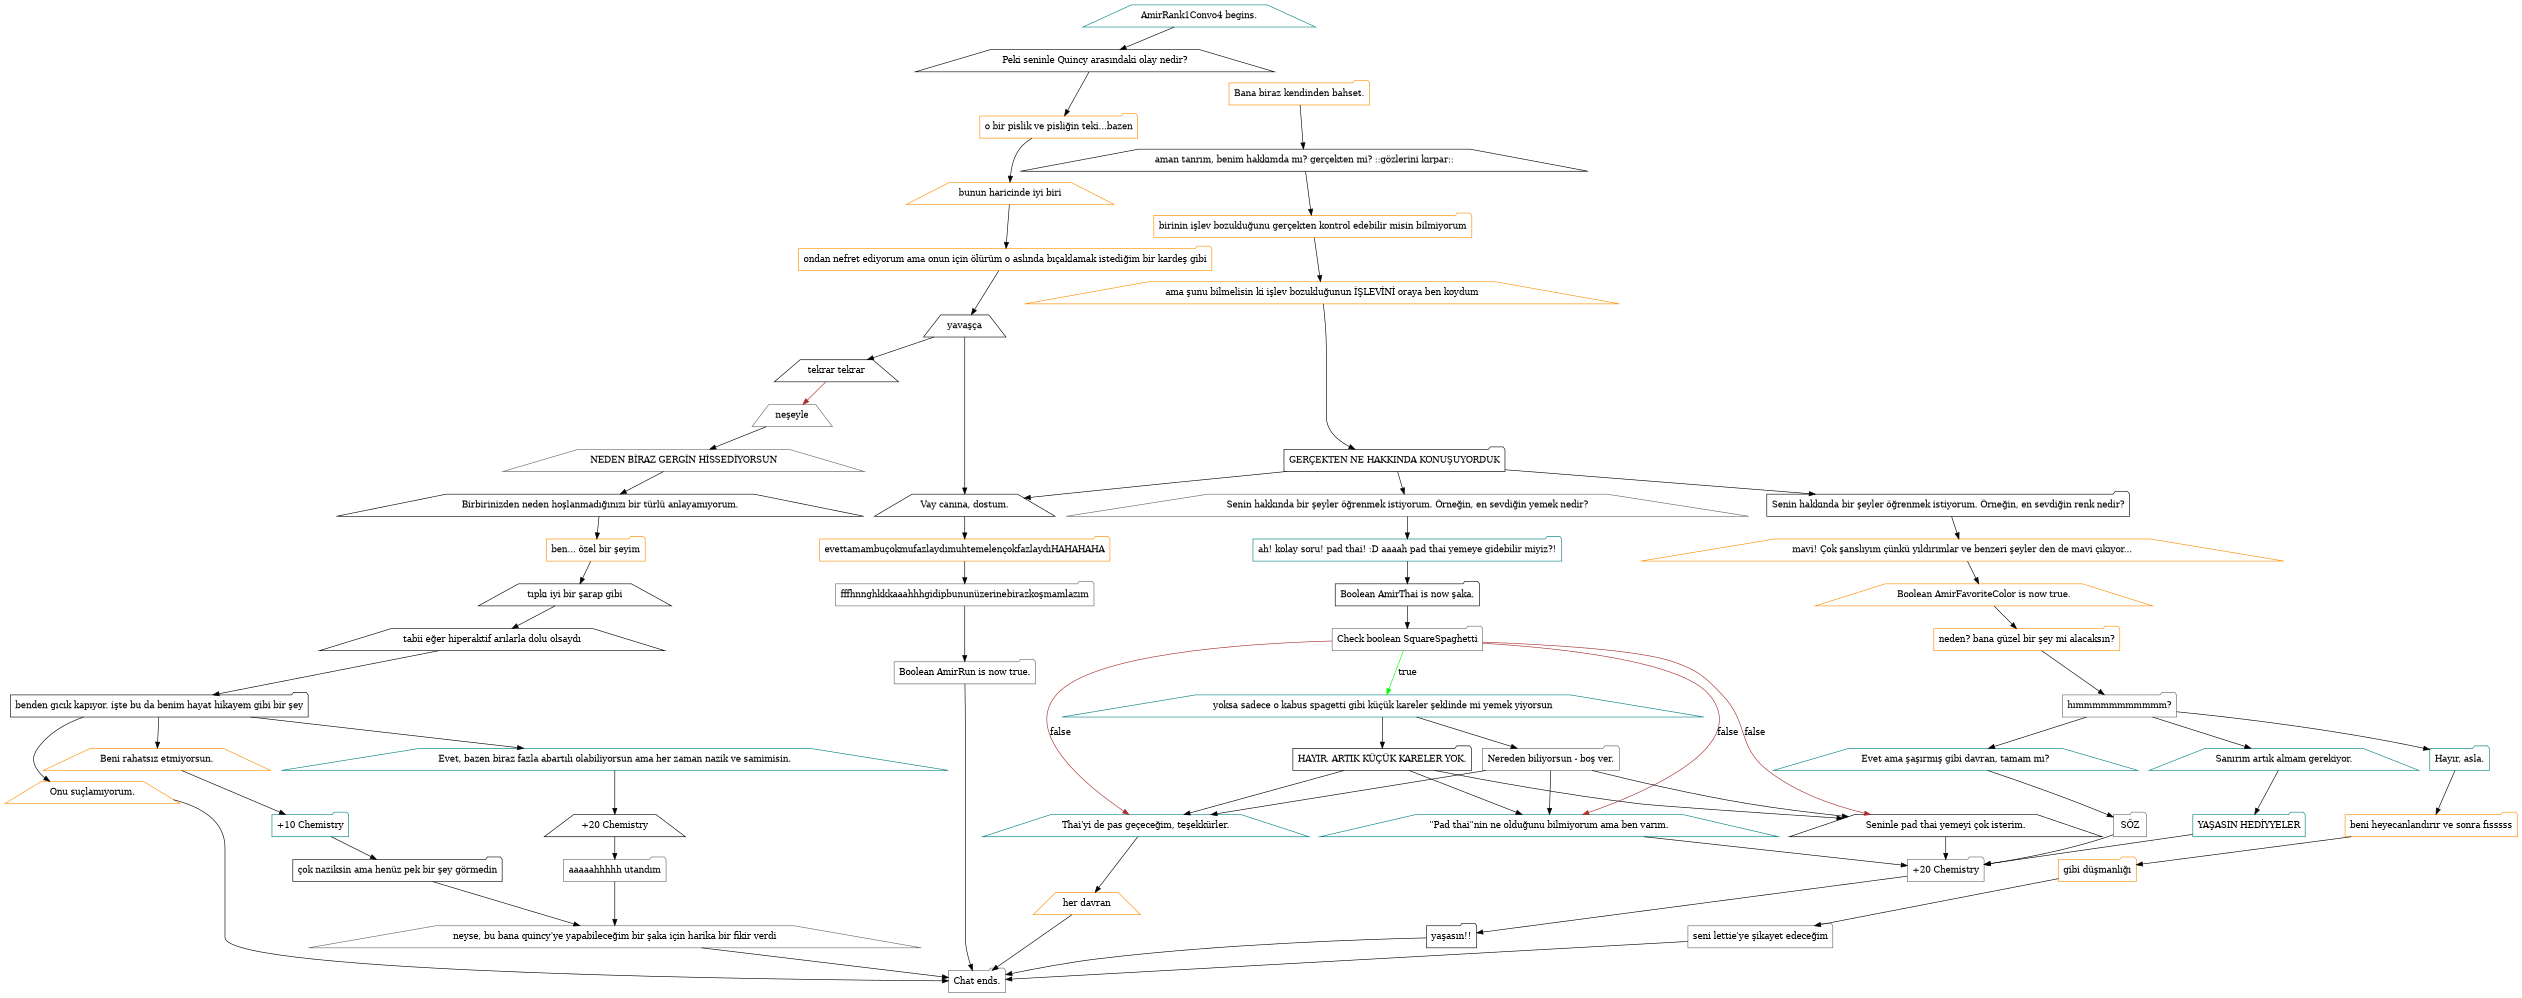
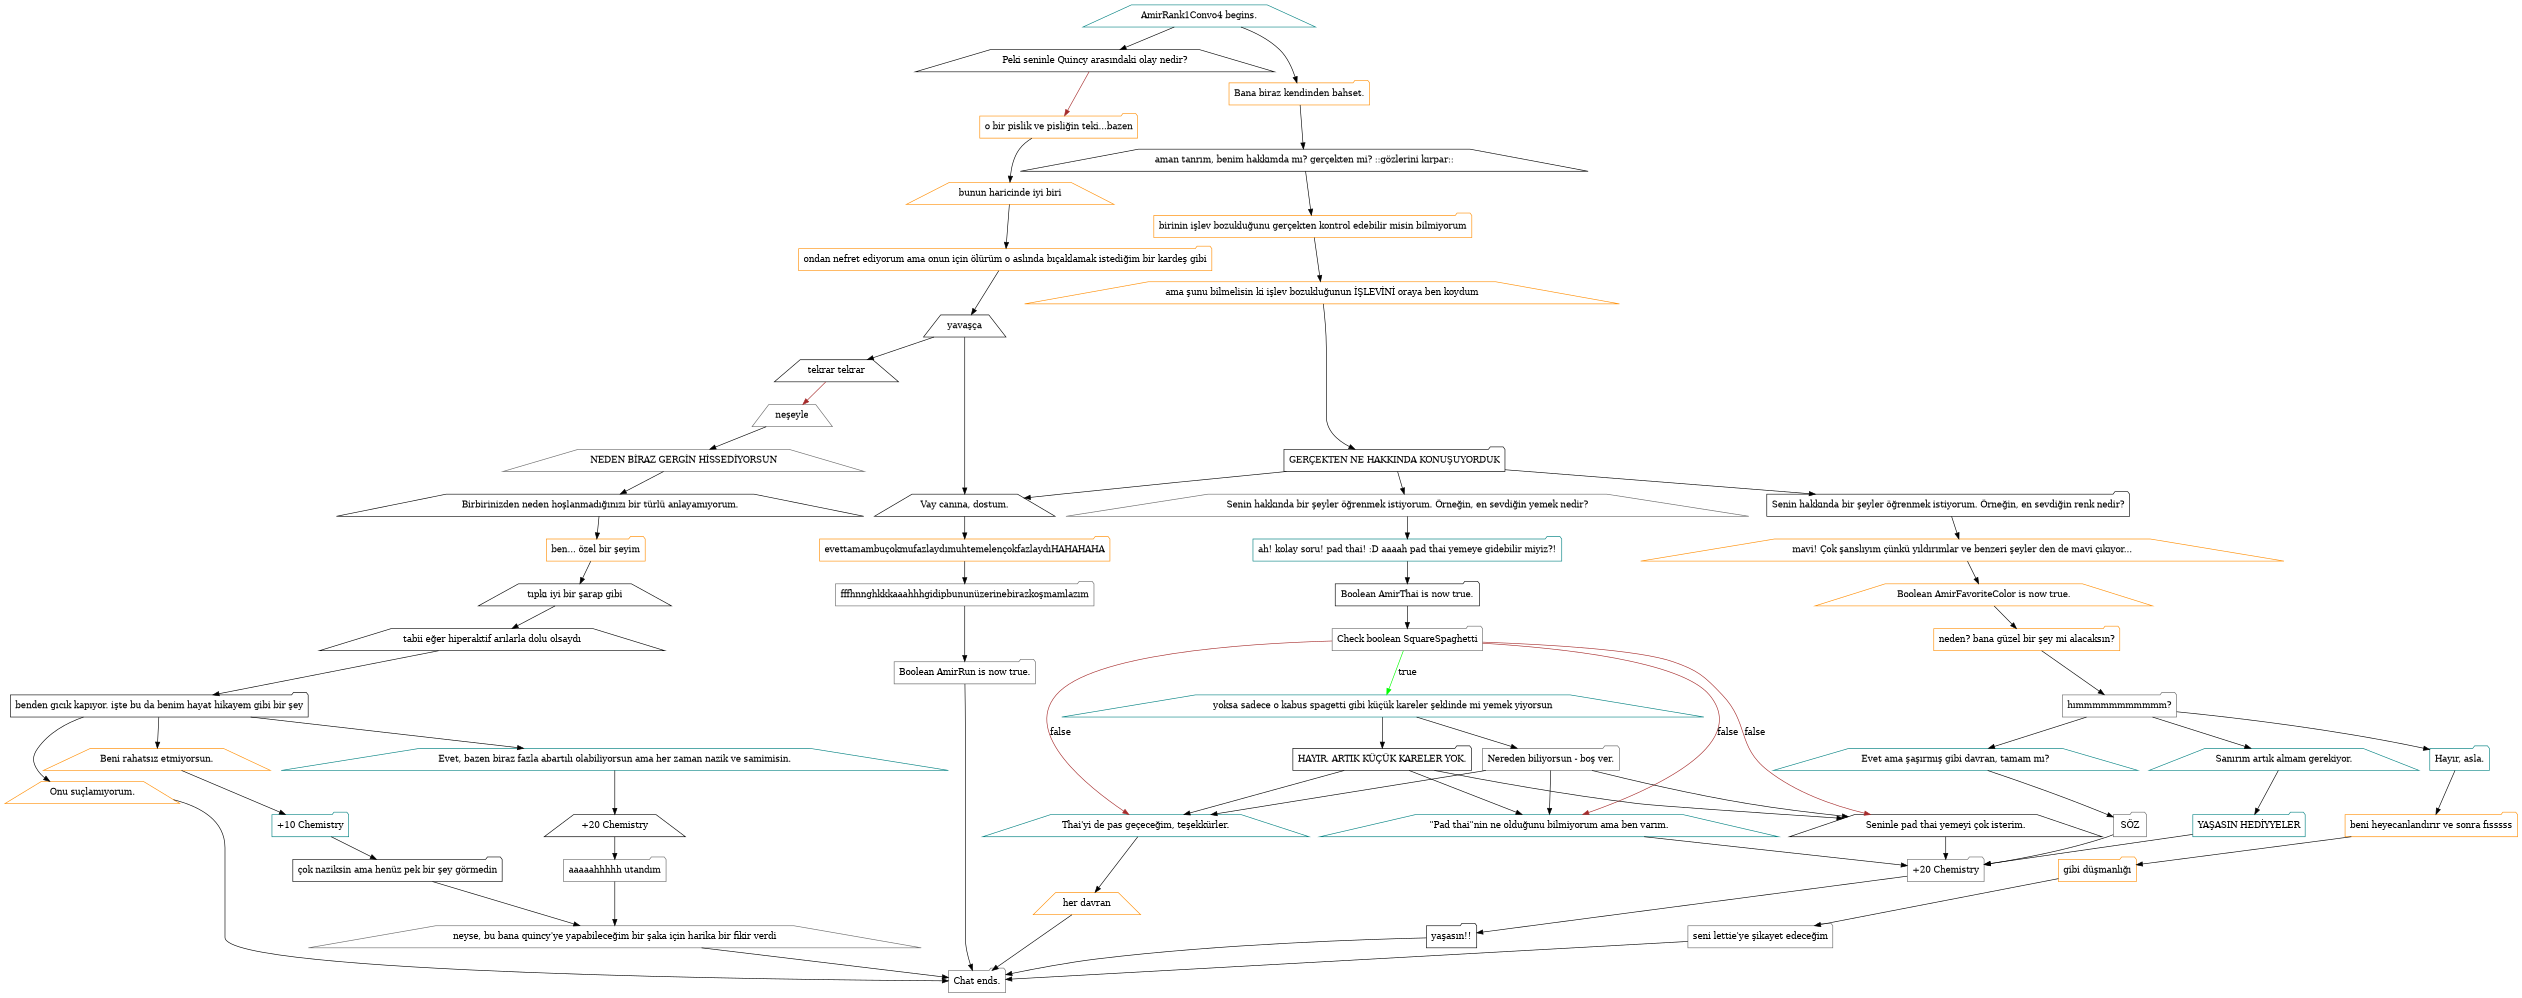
edge "AmirRank1Convo4 begins." -> "Bana biraz kendinden bahset.": added
edge "Peki seninle Quincy arasındaki olay nedir?" -> "o bir pislik ve pisliğin teki...bazen": color black -> brown
node "Boolean AmirThai is now şaka.": label "Boolean AmirThai is now şaka." -> "Boolean AmirThai is now true."
